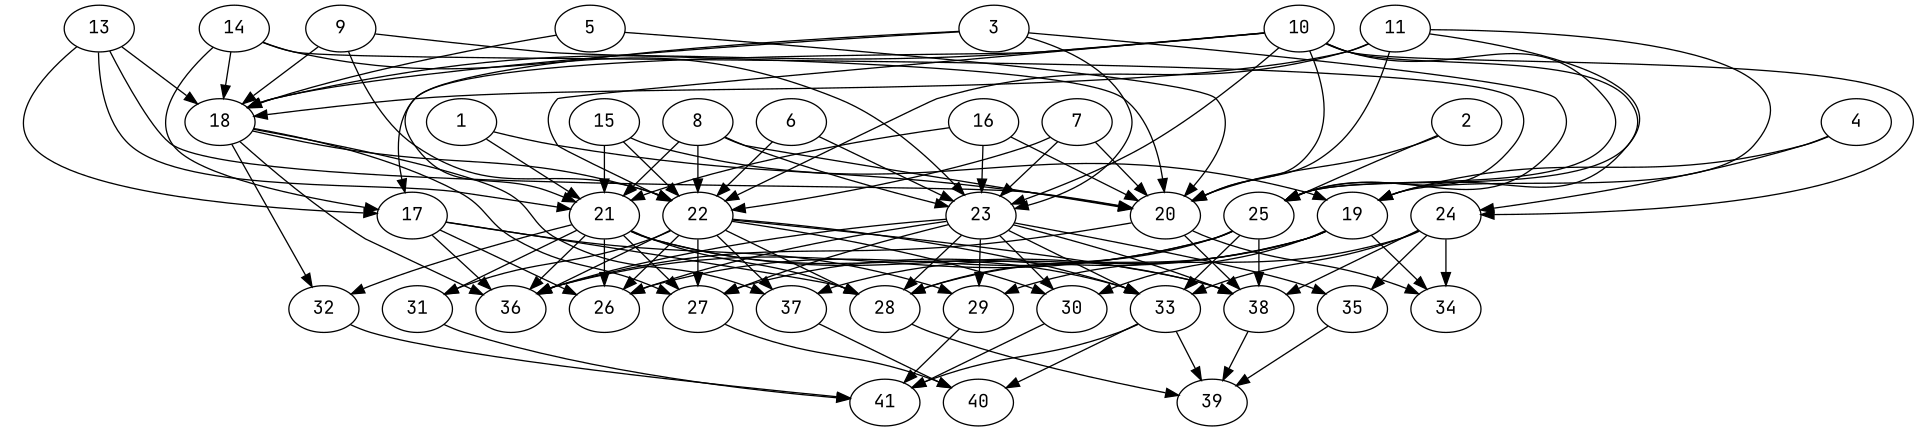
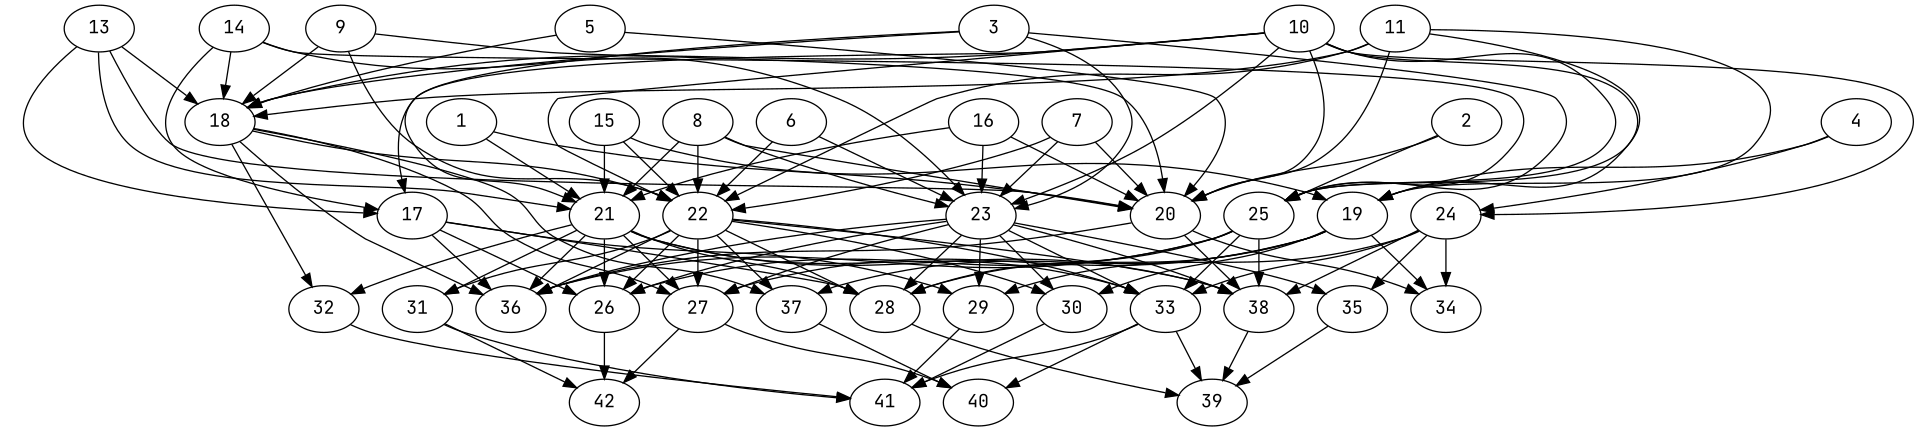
node "42": added
